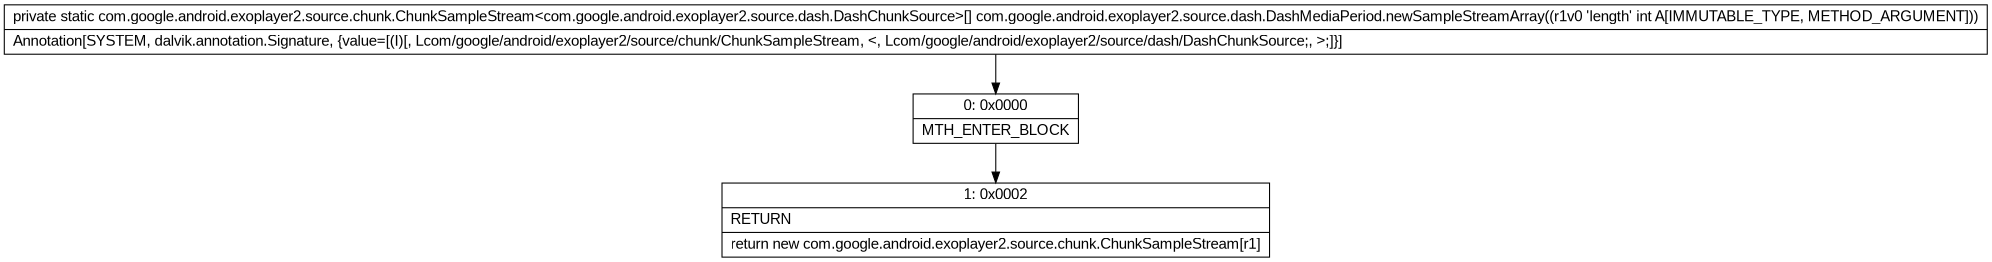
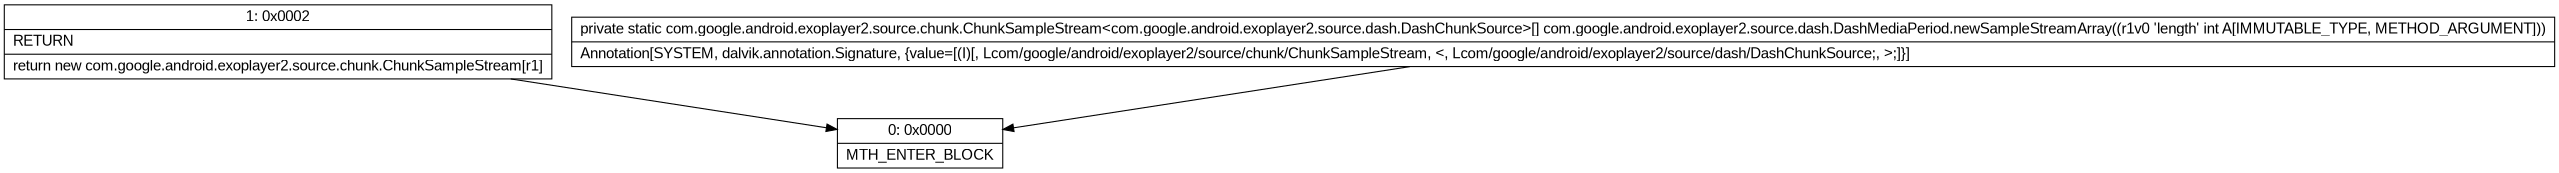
edge "0: 0x0000" -> "1: 0x0002": reversed
